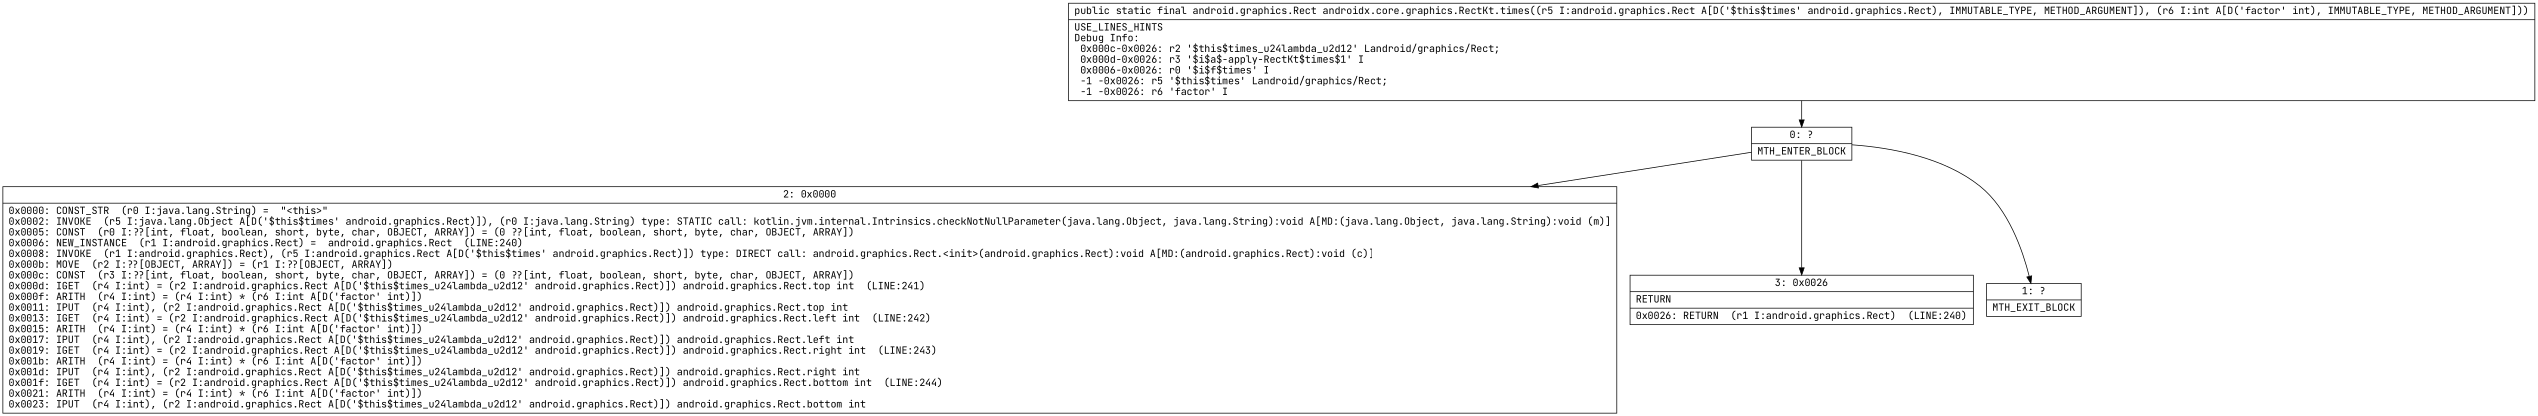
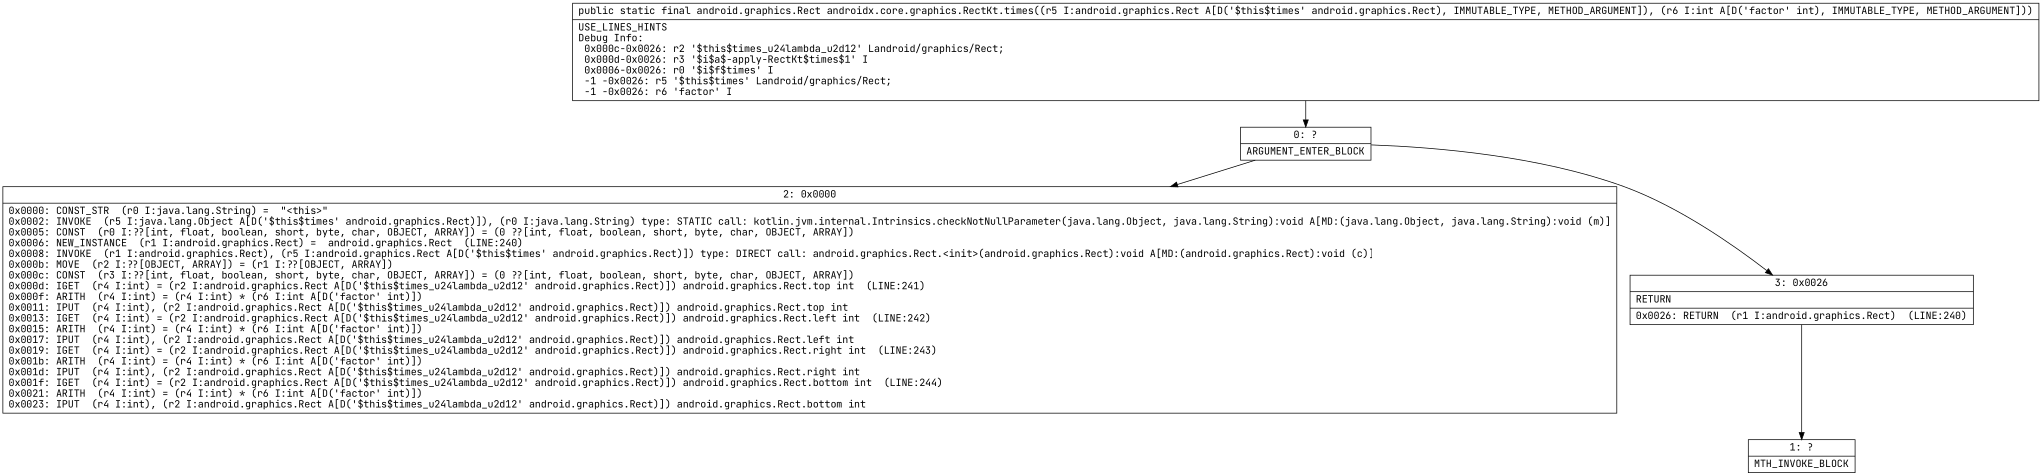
node "0: ?": text "MTH_ENTER_BLOCK" -> "ARGUMENT_ENTER_BLOCK"
edge "0: ?" -> "1: ?": now "3: 0x0026" -> "1: ?"
node "1: ?": text "MTH_EXIT_BLOCK" -> "MTH_INVOKE_BLOCK"
